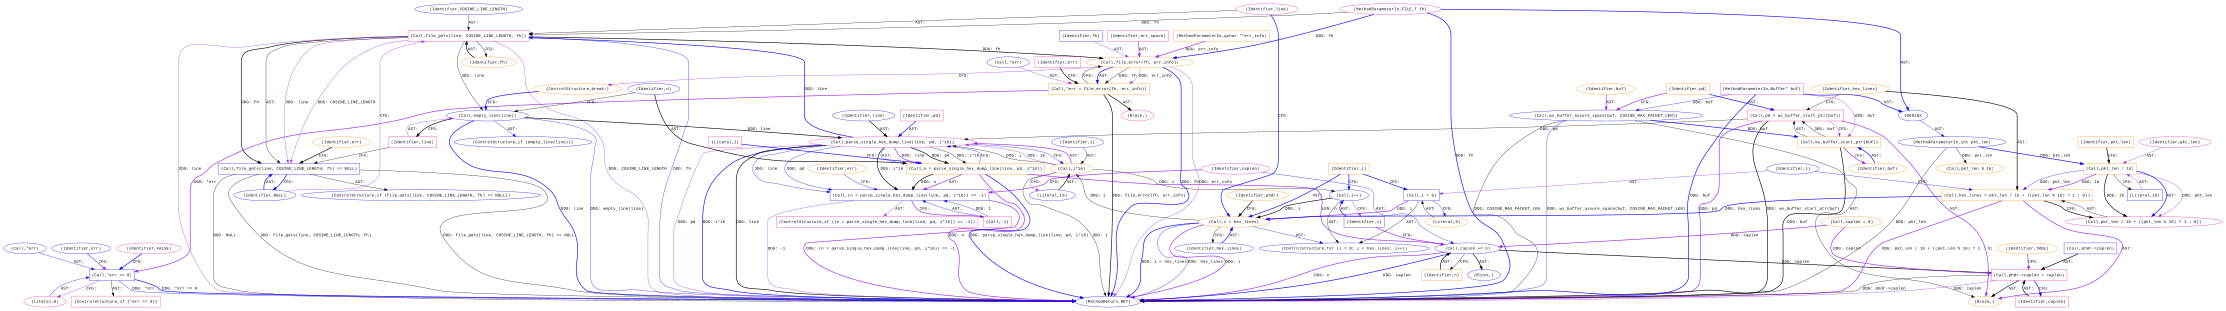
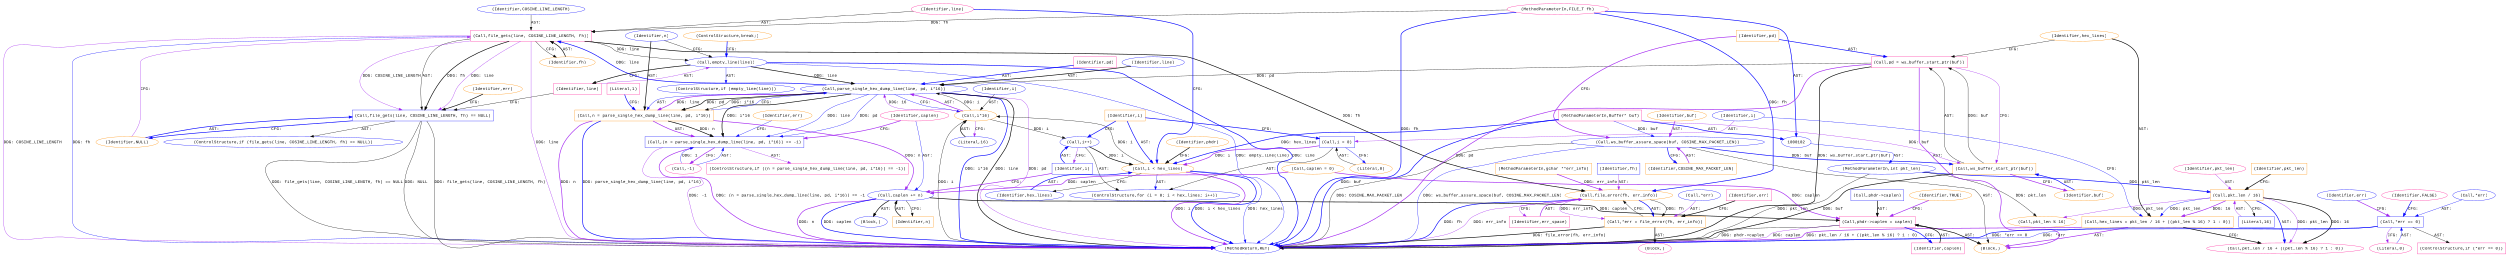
edge "(Call,file_error(fh, err_info))" -> "(ControlStructure,break;)": now "(Call,file_error(fh, err_info))" -> "(Identifier,err_space)"
edge "(Call,*err = file_error(fh, err_info))" -> "(Call,*err == 0)": removed, label "DDG: *err"
node "(Call,parse_single_hex_dump_line(line, pd, i*16))": color deeppink -> blue
node "(Identifier,COSINE_MAX_PACKET_LEN)": added
node "(Identifier,NULL)": color blue -> darkorange
edge "(Call,pkt_len / 16)" -> "(Call,pkt_len % 16)": added, label "DDG: pkt_len"
edge "(Call,n = parse_single_hex_dump_line(line, pd, i*16))" -> "(Call,caplen += n)": label "LEN: n" -> "DDG: n"
edge "(Call,pkt_len / 16 + ((pkt_len % 16) ? 1 : 0))" -> "(Call,hex_lines = pkt_len / 16 + ((pkt_len % 16) ? 1 : 0))": removed, label "AST:"
edge "(Call,hex_lines = pkt_len / 16 + ((pkt_len % 16) ? 1 : 0))" -> "(Call,i < hex_lines)": now "(MethodParameterIn,Buffer* buf)" -> "(Call,i < hex_lines)"
node "(Call,-1)": shape box -> ellipse
